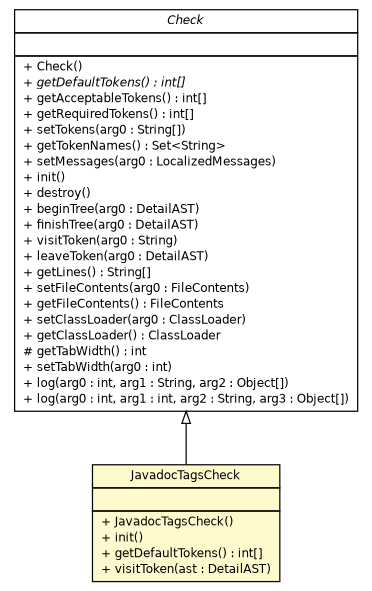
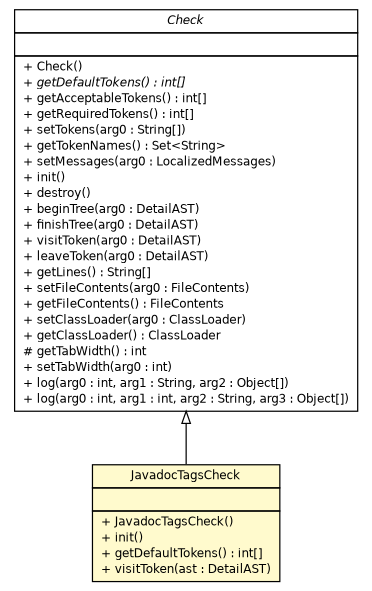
node "Check": text "+ visitToken(arg0 : String)" -> "+ visitToken(arg0 : DetailAST)"
